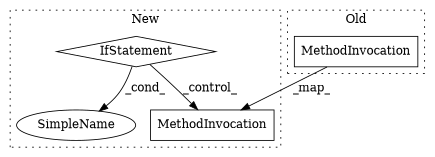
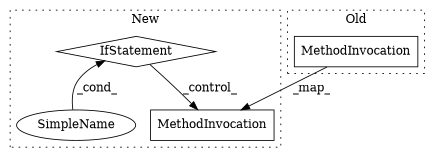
edge "IfStatement" -> "SimpleName": reversed
